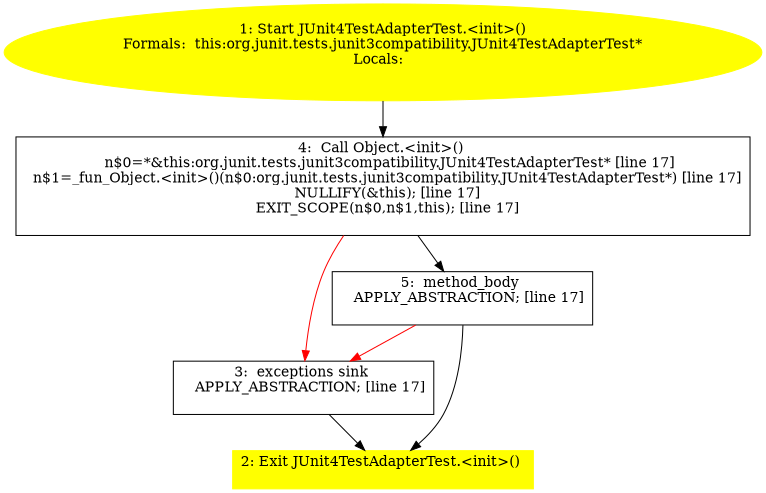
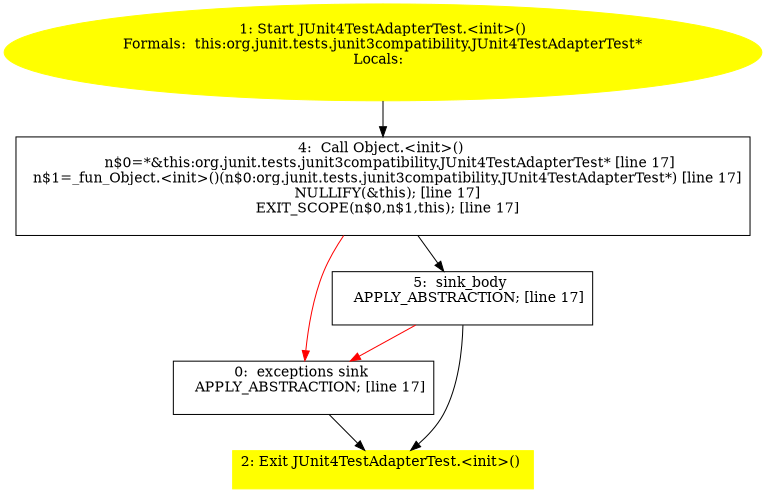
node "5:  method_body APPLY_ABSTRACTION; [line 17]": label "5:  method_body APPLY_ABSTRACTION; [line 17]" -> "5:  sink_body APPLY_ABSTRACTION; [line 17]"
node "3:  exceptions sink APPLY_ABSTRACTION; [line 17]": label "3:  exceptions sink APPLY_ABSTRACTION; [line 17]" -> "0:  exceptions sink APPLY_ABSTRACTION; [line 17]"
